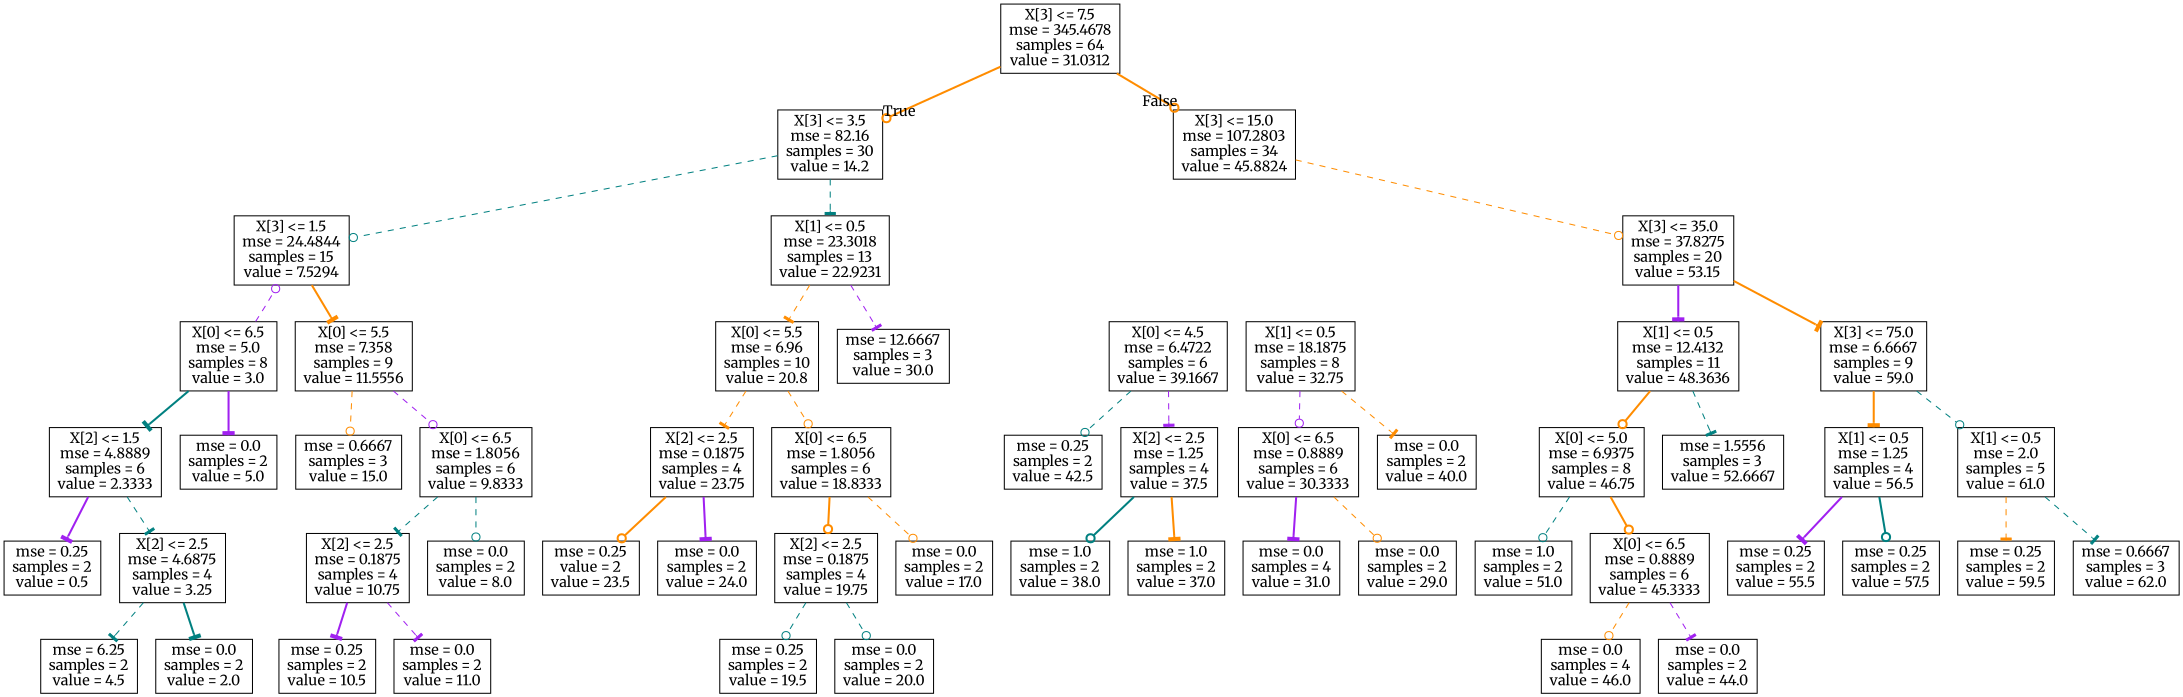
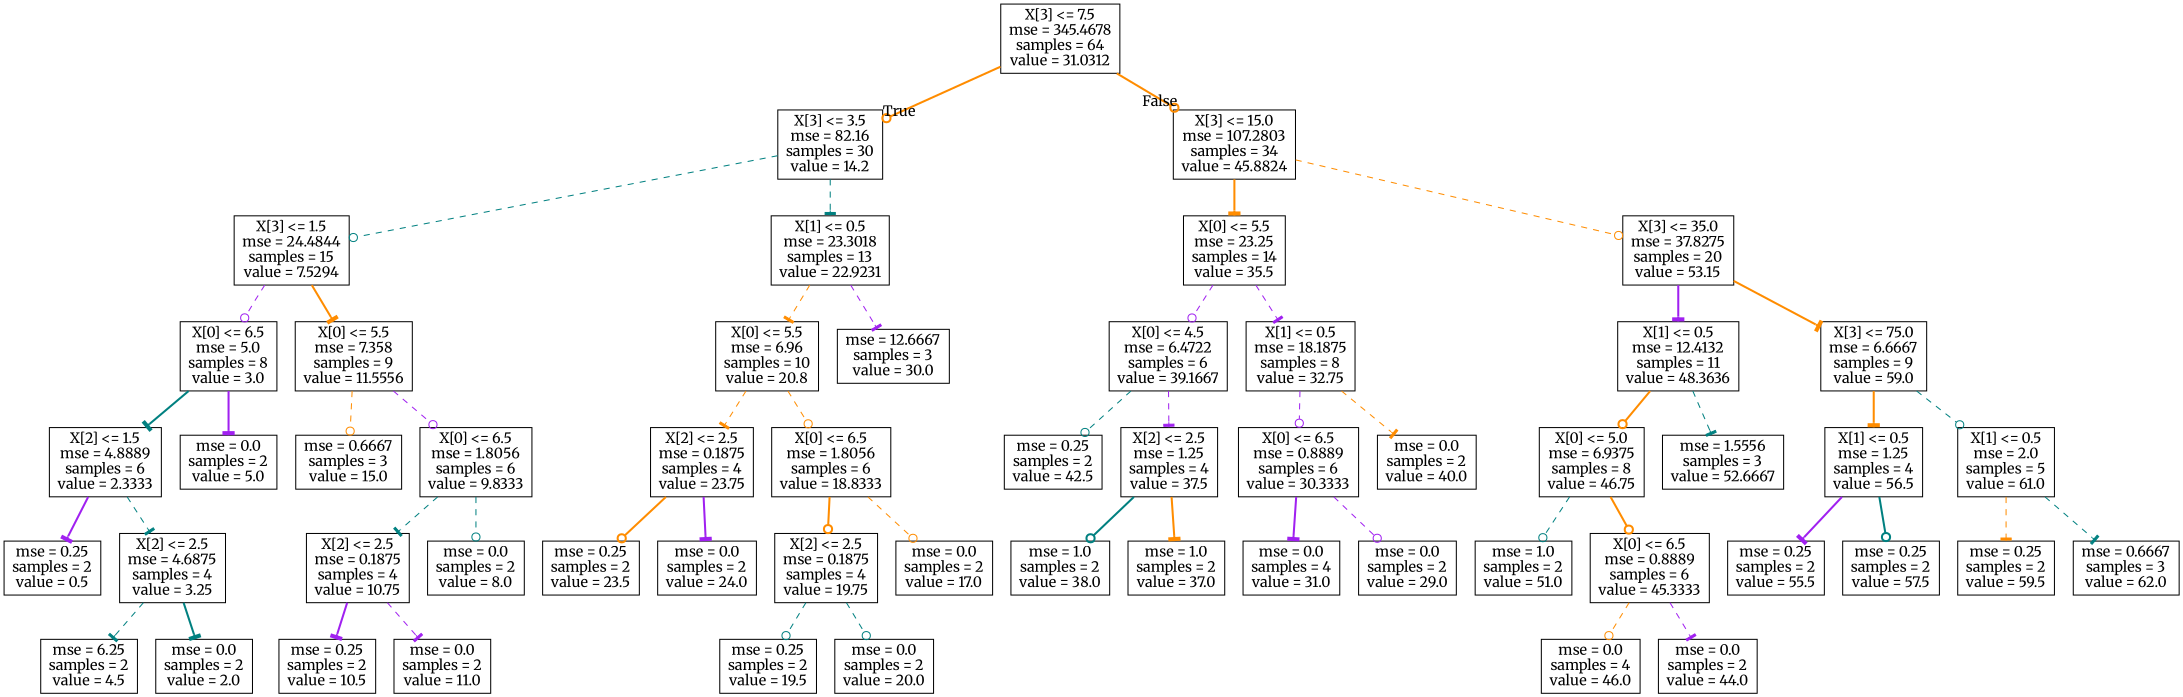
node "X[0] <= 5.5 mse = 23.25 samples = 14 value = 35.5": added
edge "X[0] <= 6.5 mse = 5.0 samples = 8 value = 3.0" -> "X[3] <= 1.5 mse = 24.4844 samples = 15 value = 7.5294": reversed
edge "X[0] <= 6.5 mse = 0.8889 samples = 6 value = 30.3333" -> "mse = 0.0 samples = 2 value = 29.0": color darkorange -> purple
node "mse = 0.25 value = 2 value = 23.5": label "mse = 0.25 value = 2 value = 23.5" -> "mse = 0.25 samples = 2 value = 23.5"
